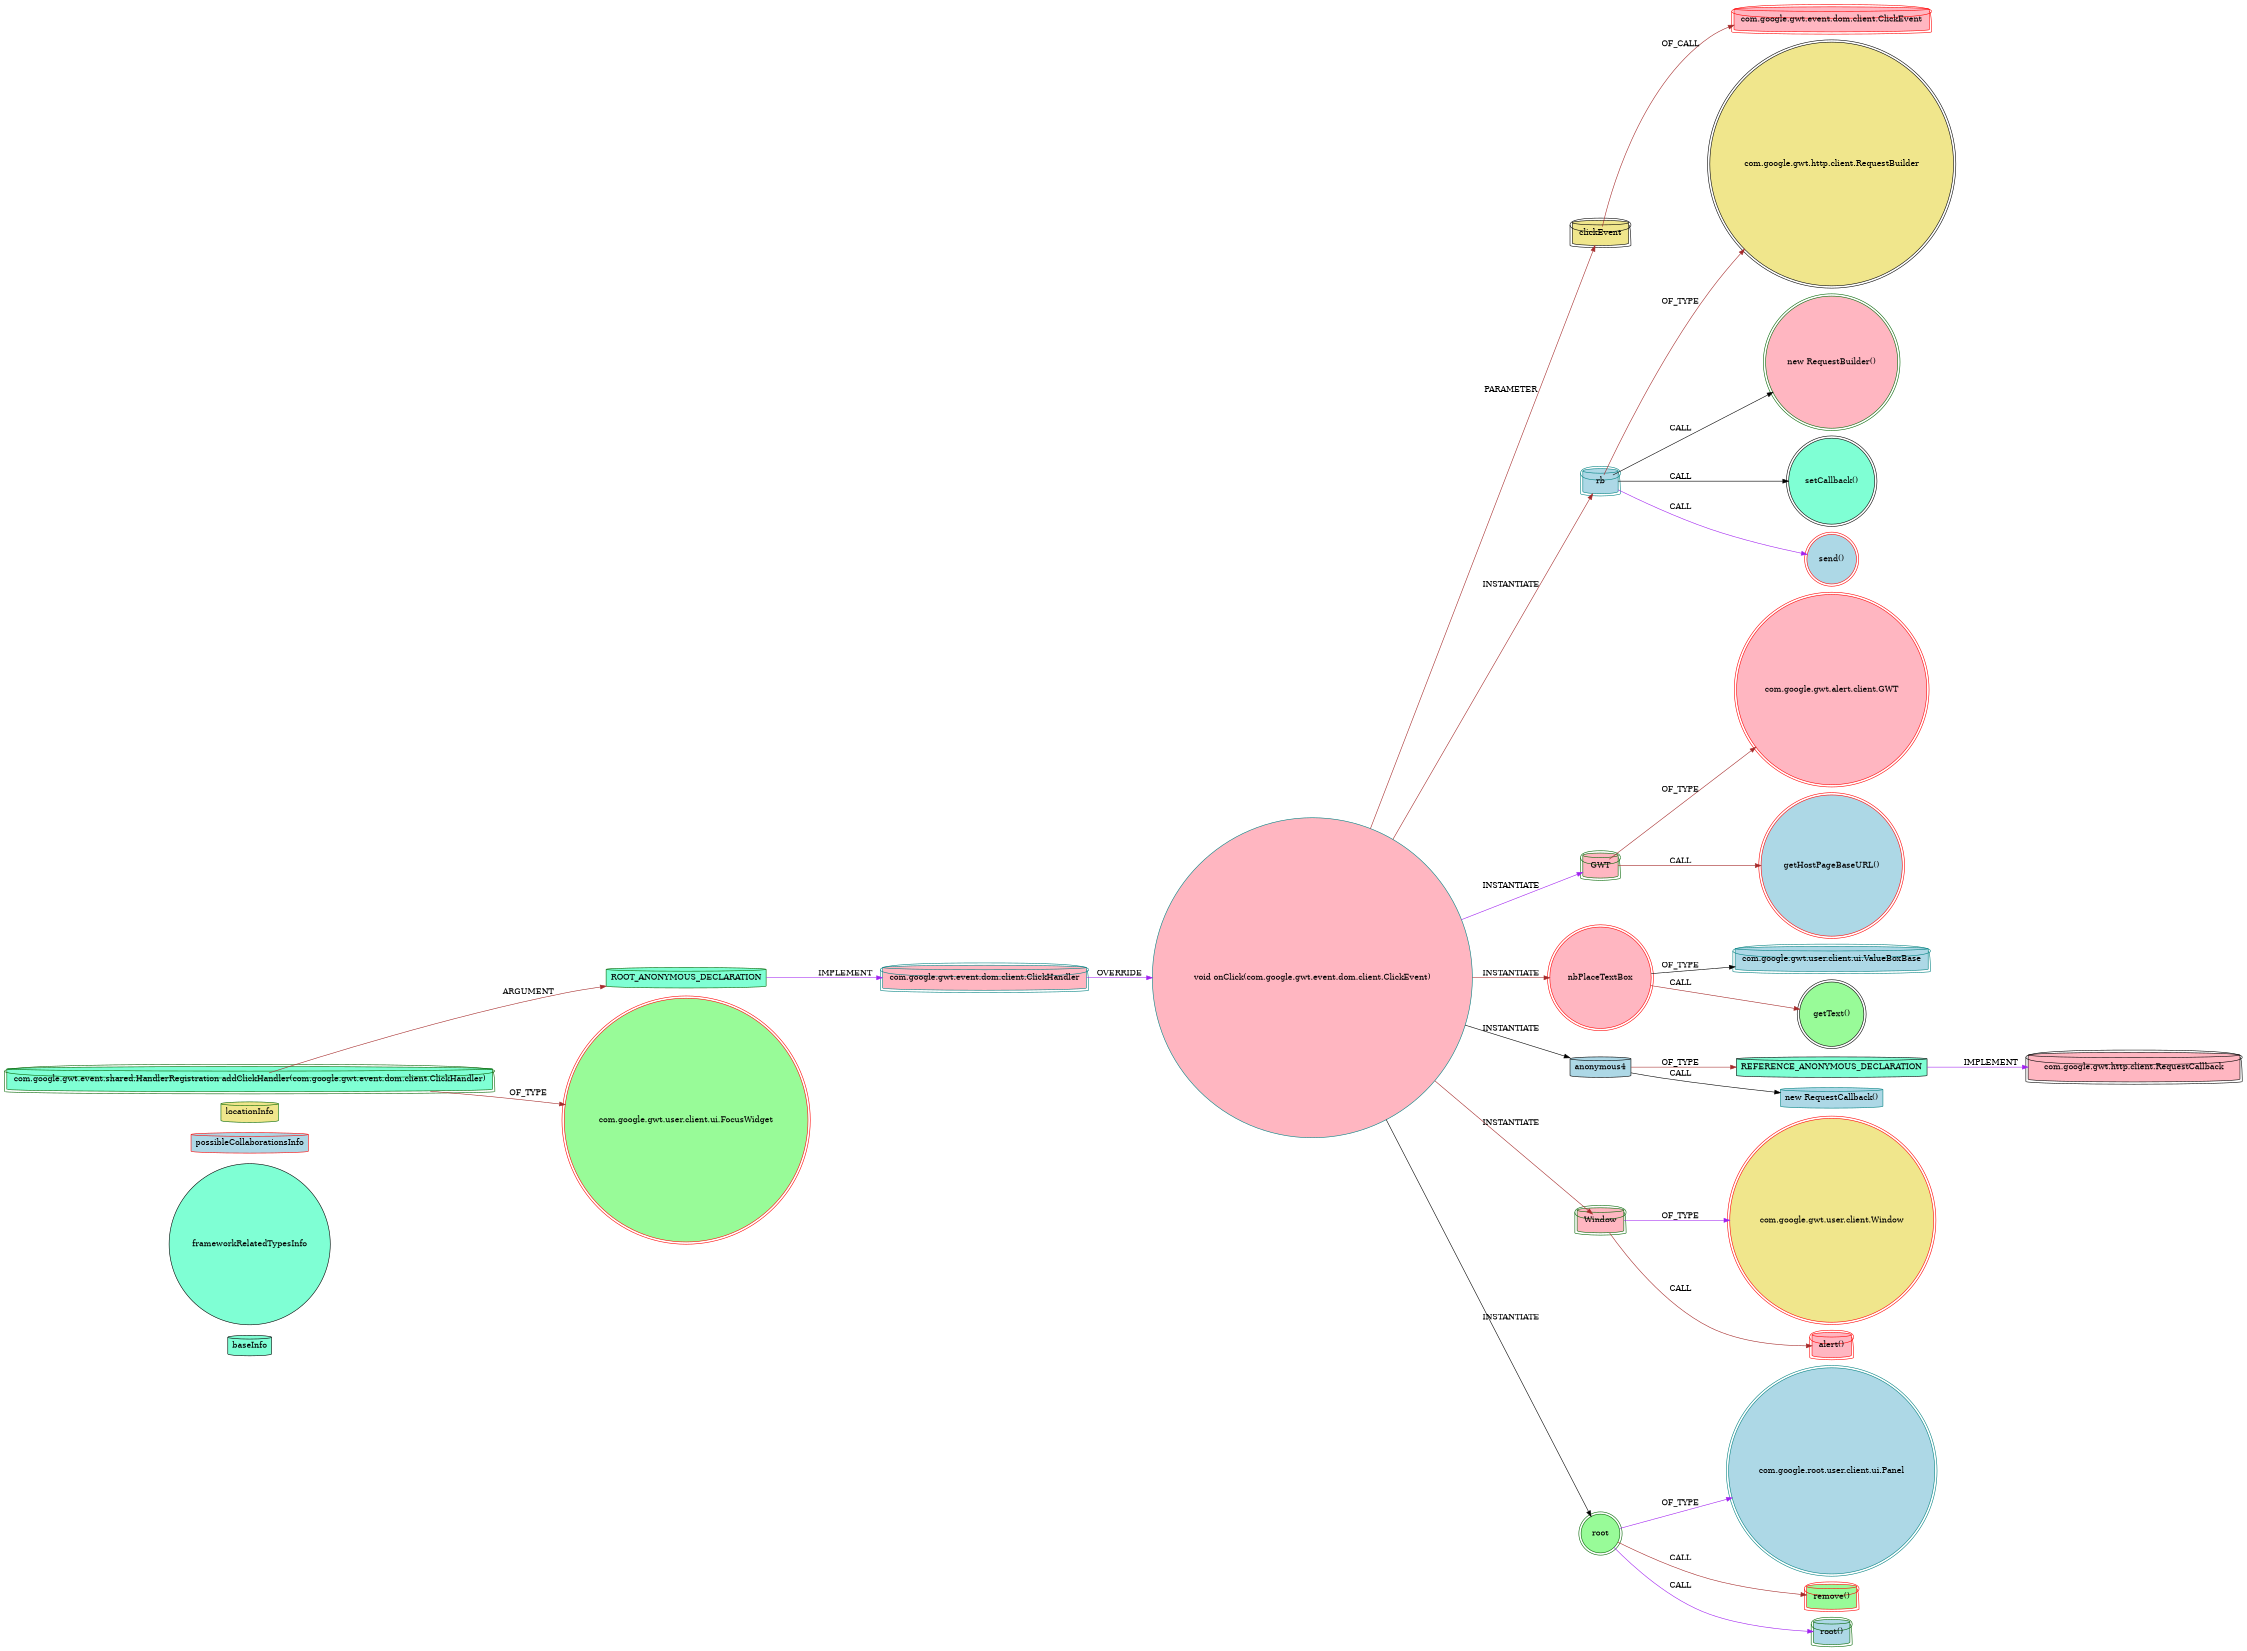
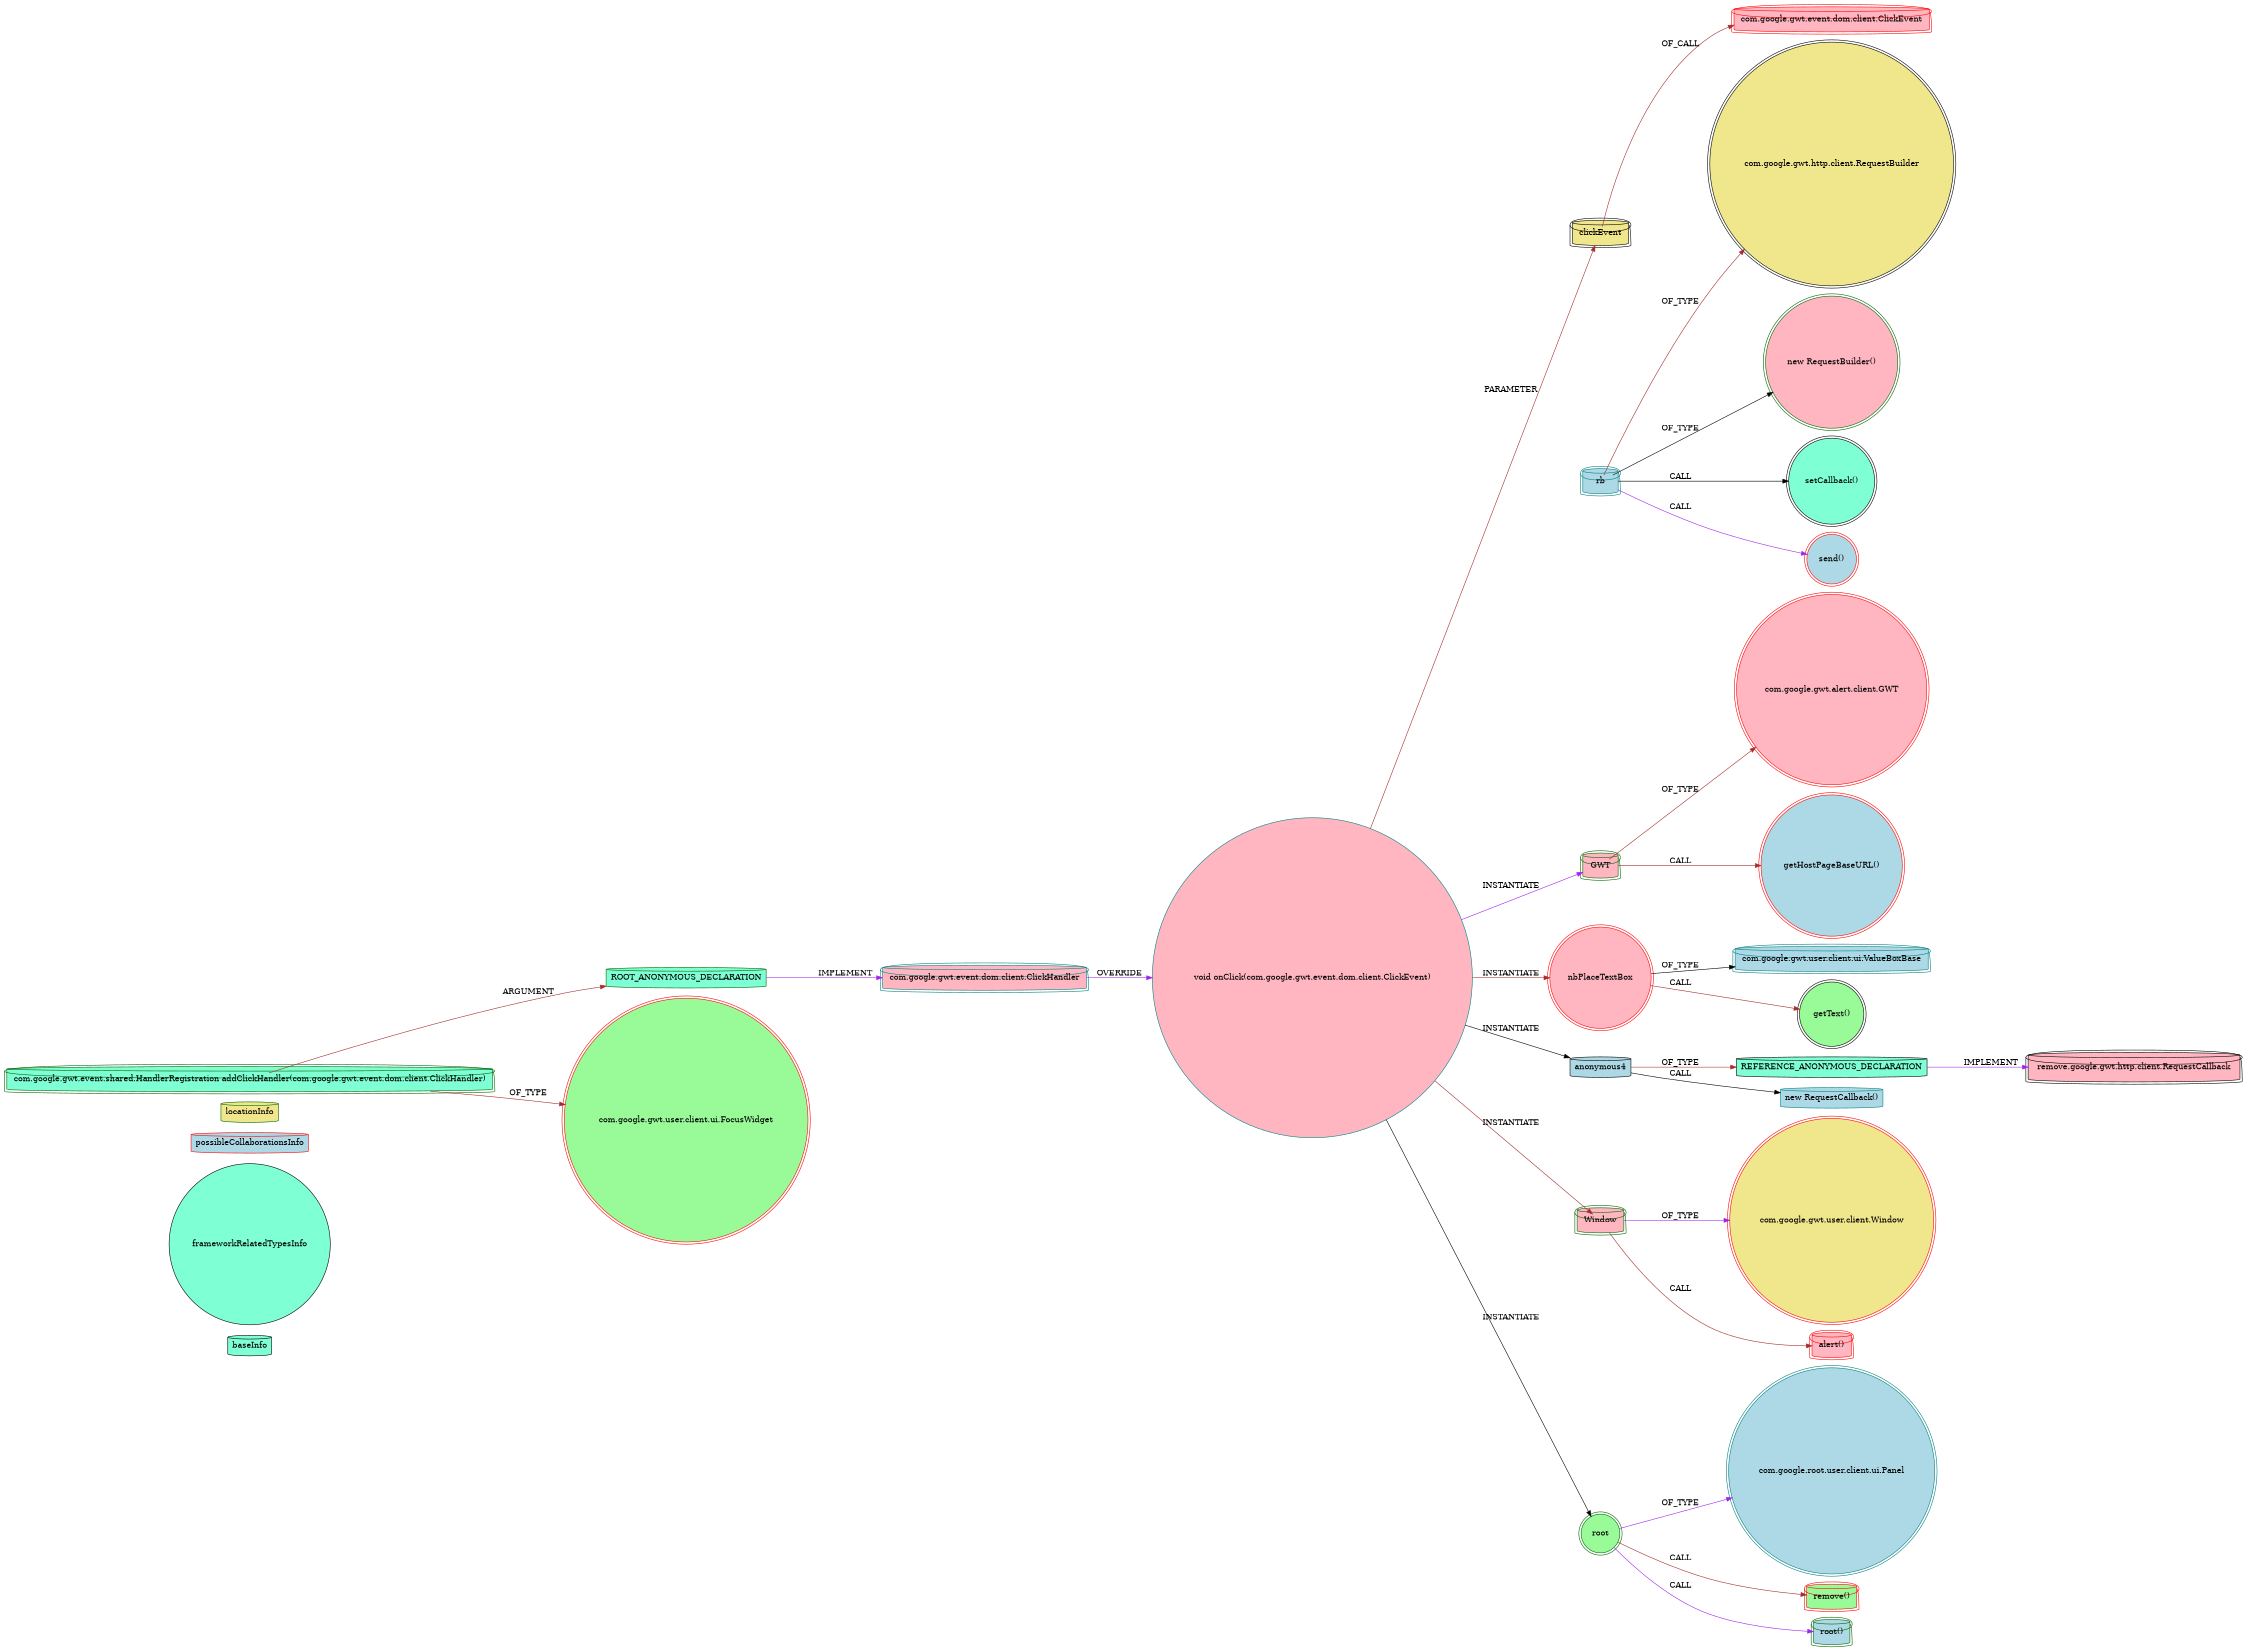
edge "rb" -> "new RequestBuilder()": label "CALL" -> "OF_TYPE"
edge "void onClick(com.google.gwt.event.dom.client.ClickEvent)" -> "rb": removed, label "INSTANTIATE"
node "com.google.gwt.http.client.RequestCallback": label "com.google.gwt.http.client.RequestCallback" -> "remove.google.gwt.http.client.RequestCallback"
